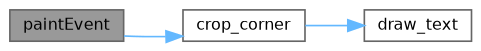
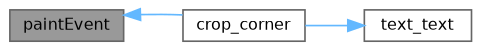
node "draw_text": label "draw_text" -> "text_text"
edge "paintEvent" -> "crop_corner": reversed
